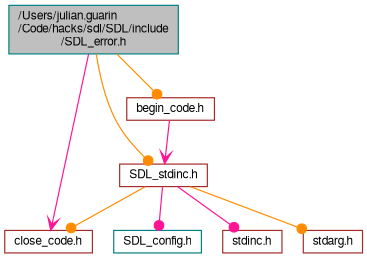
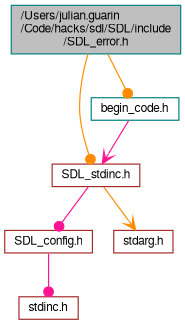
node "begin_code.h": color brown -> teal
edge "SDL_stdinc.h" -> "stdinc.h": now "SDL_config.h" -> "stdinc.h"
edge "SDL_stdinc.h" -> "stdarg.h": arrowhead dot -> vee
node "close_code.h": removed
node "SDL_config.h": color teal -> brown
